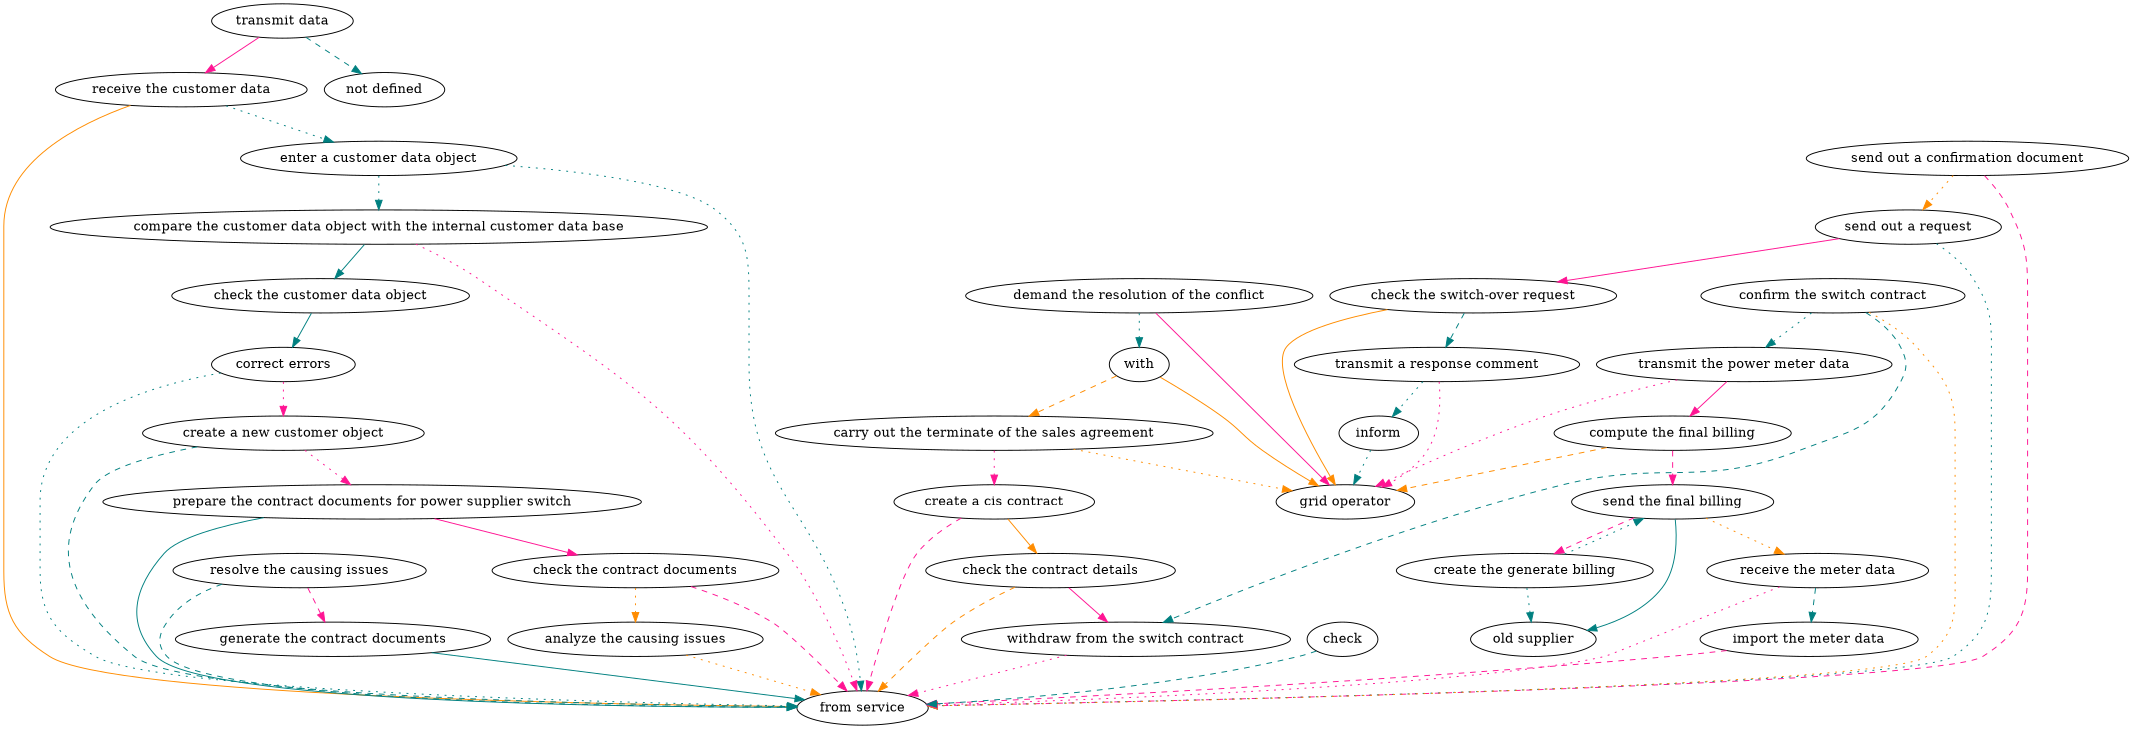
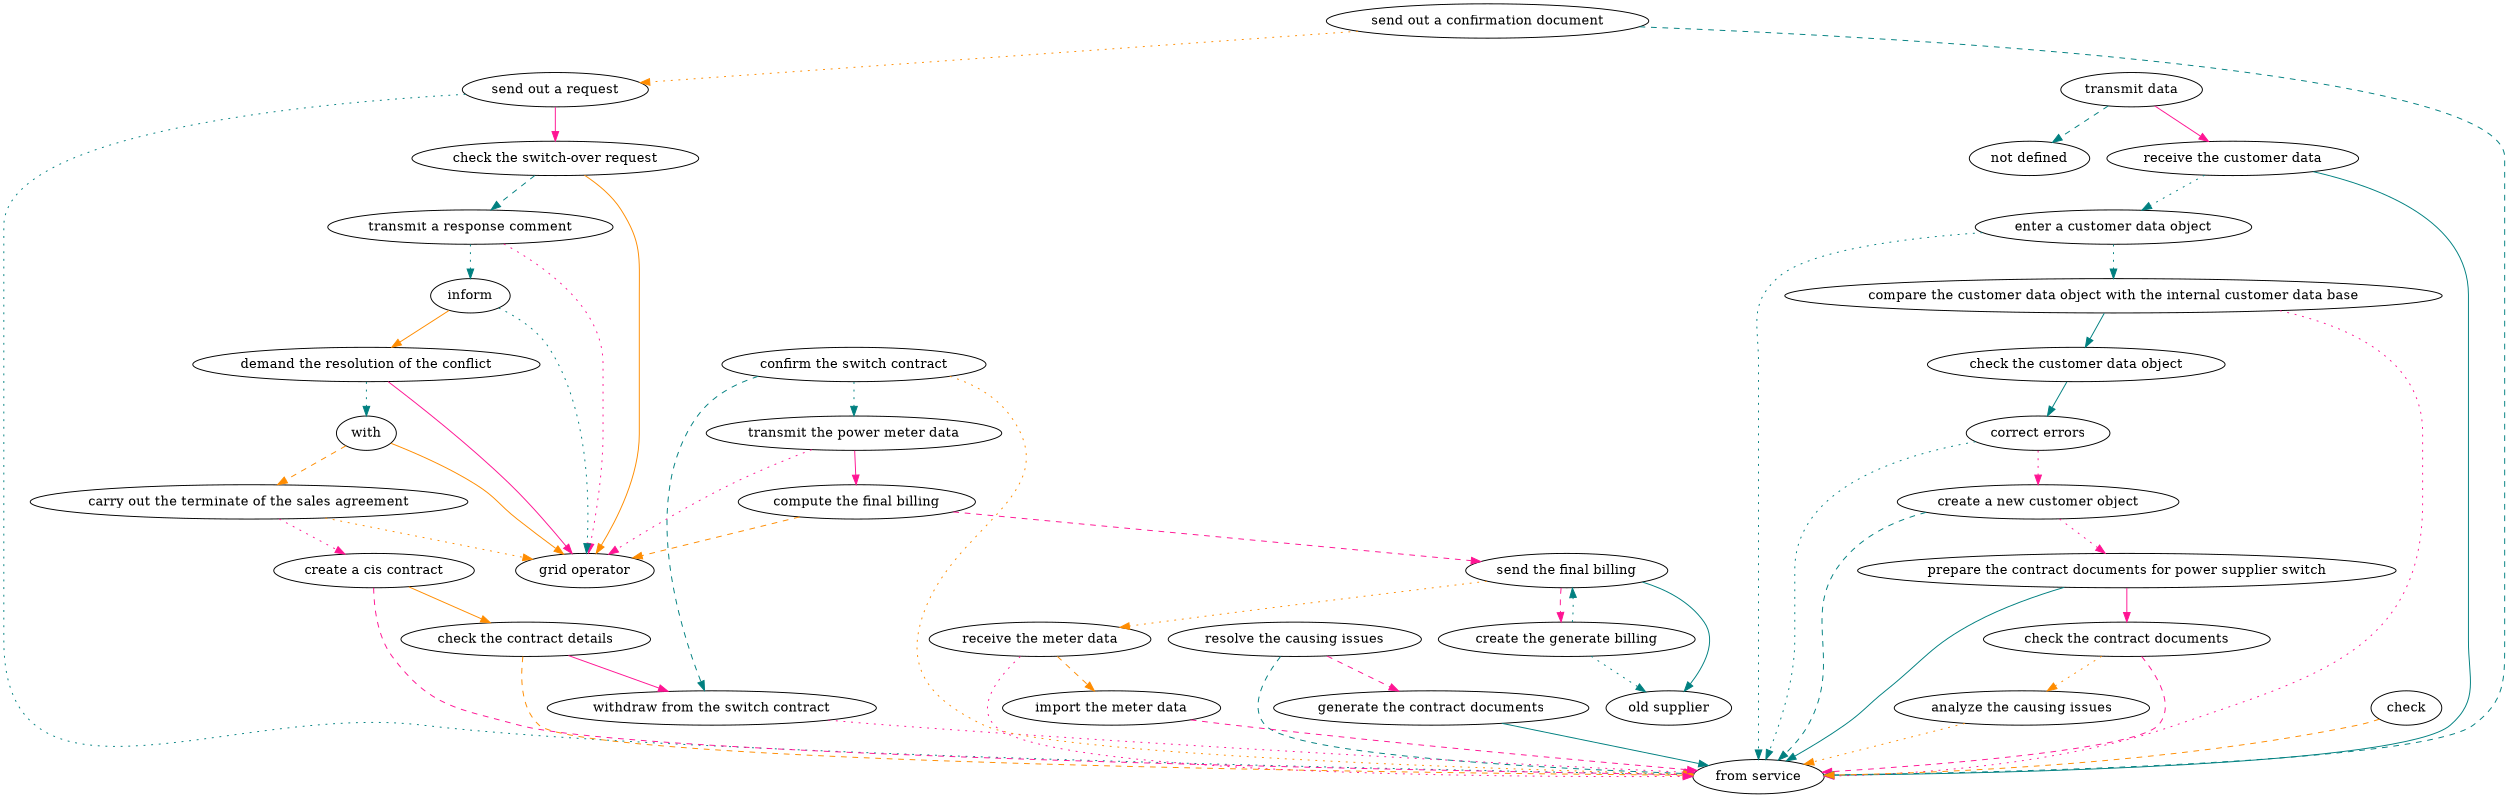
edge "inform" -> "demand the resolution of the conflict": added
edge "receive the meter data" -> "import the meter data": color teal -> darkorange
edge "send out a confirmation document" -> "from service": color deeppink -> teal
edge "receive the customer data" -> "from service": color darkorange -> teal
edge "check" -> "from service": color teal -> darkorange
